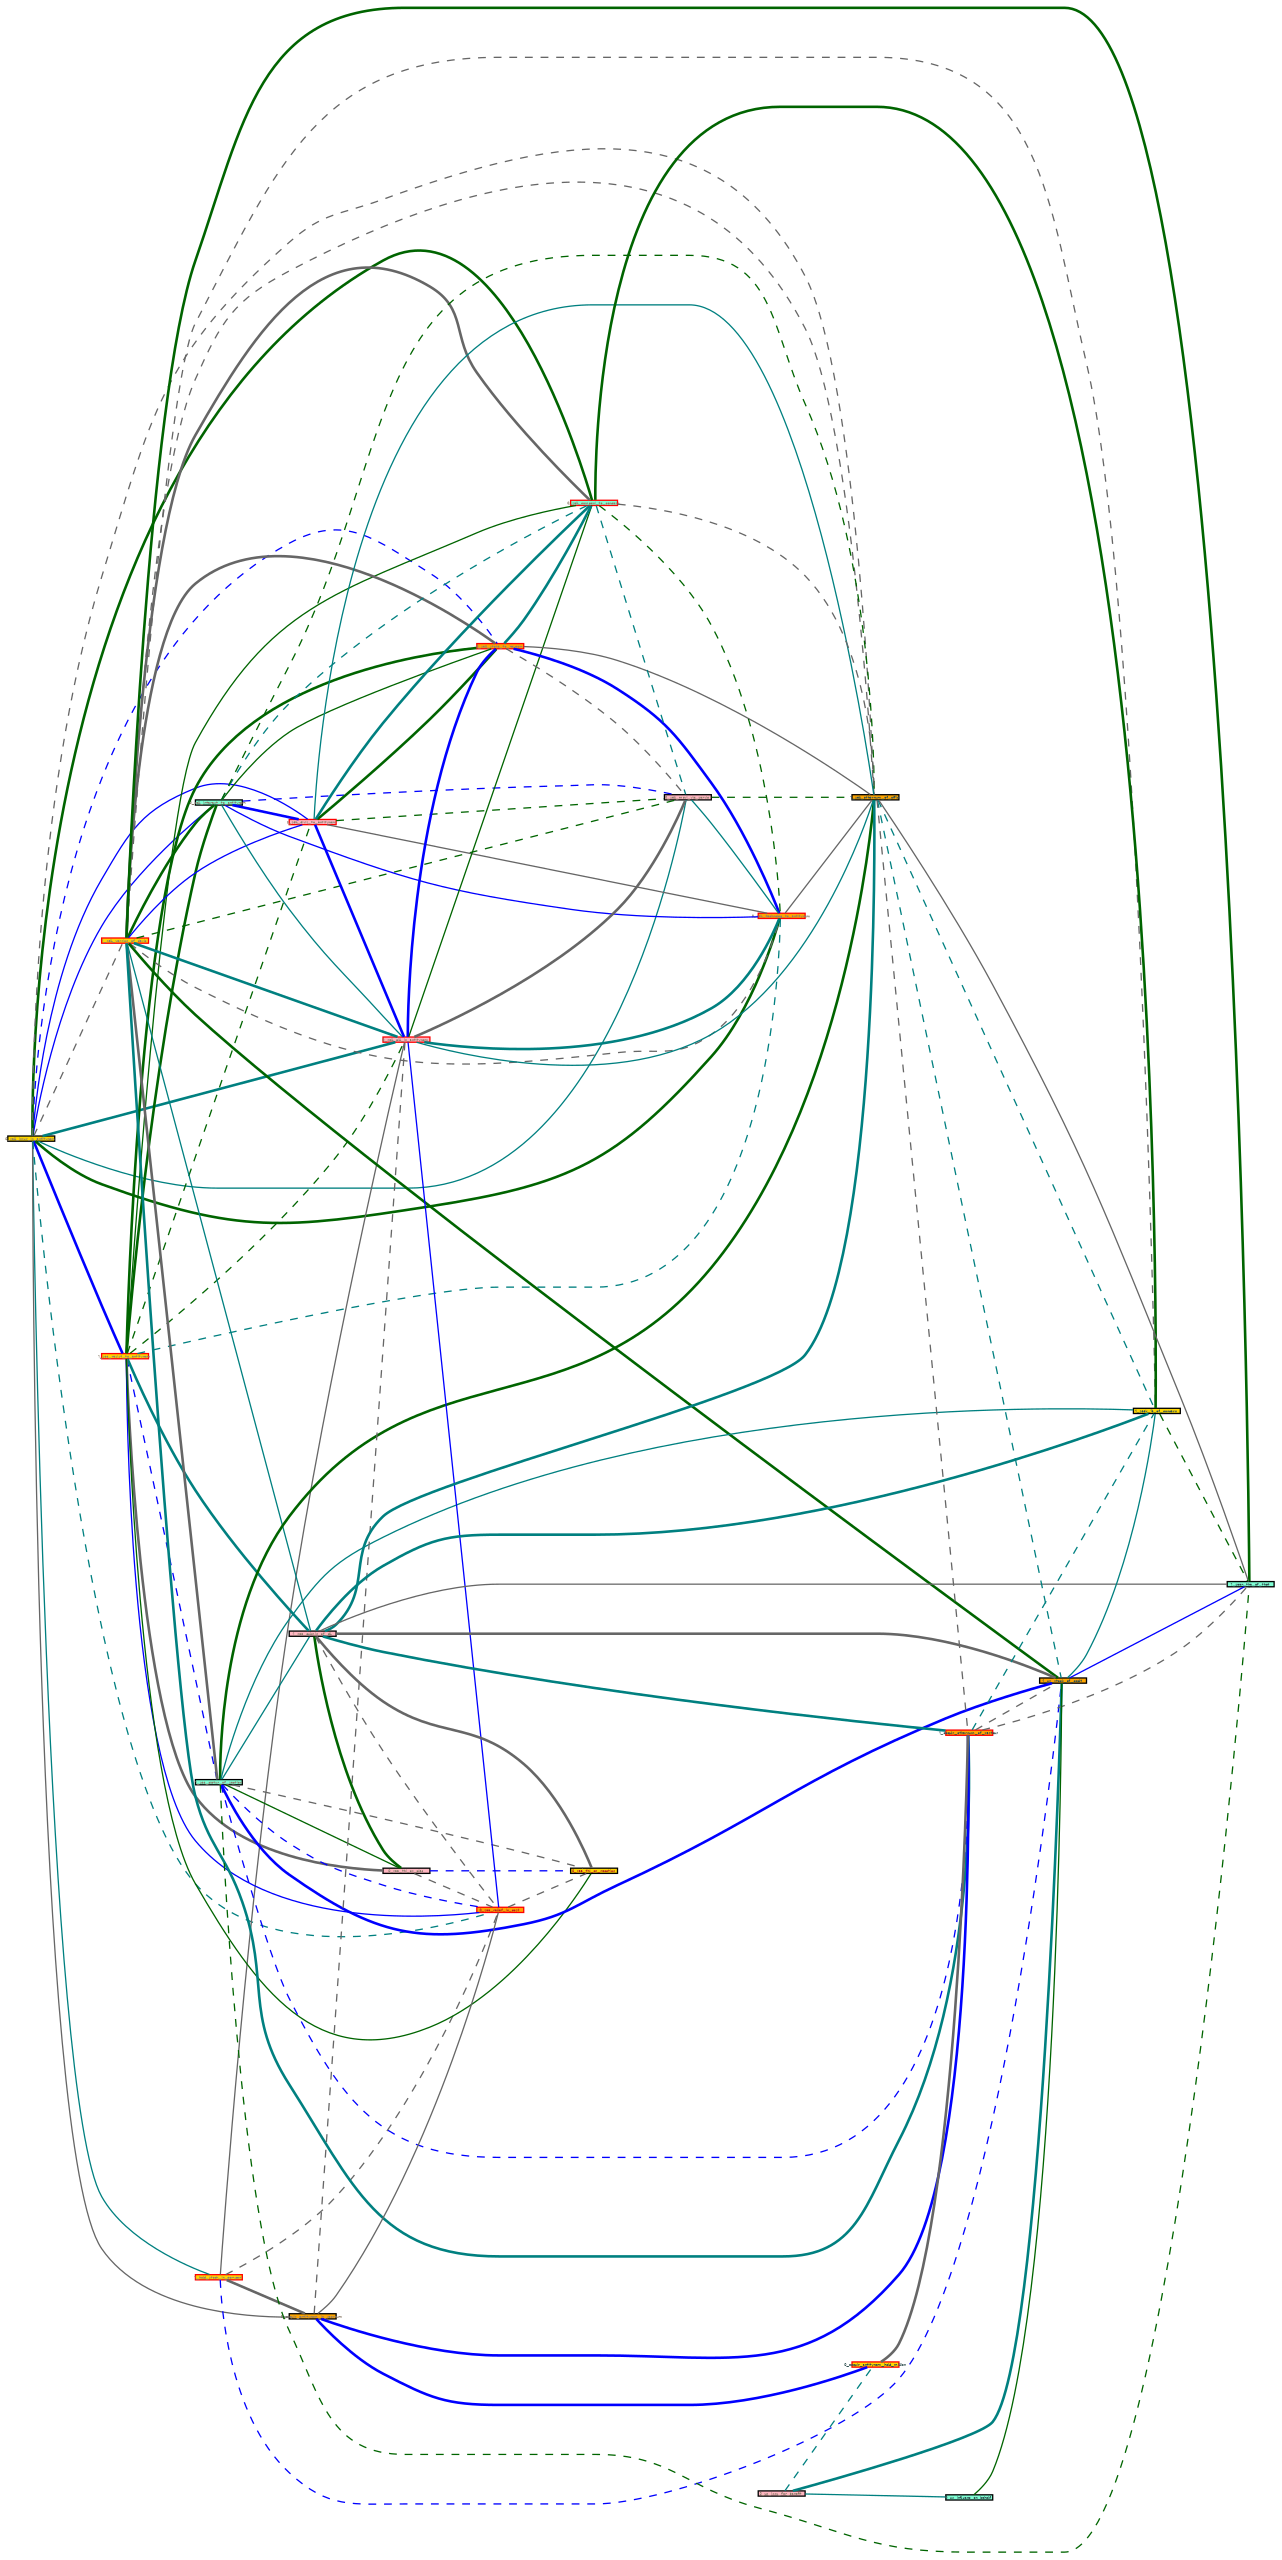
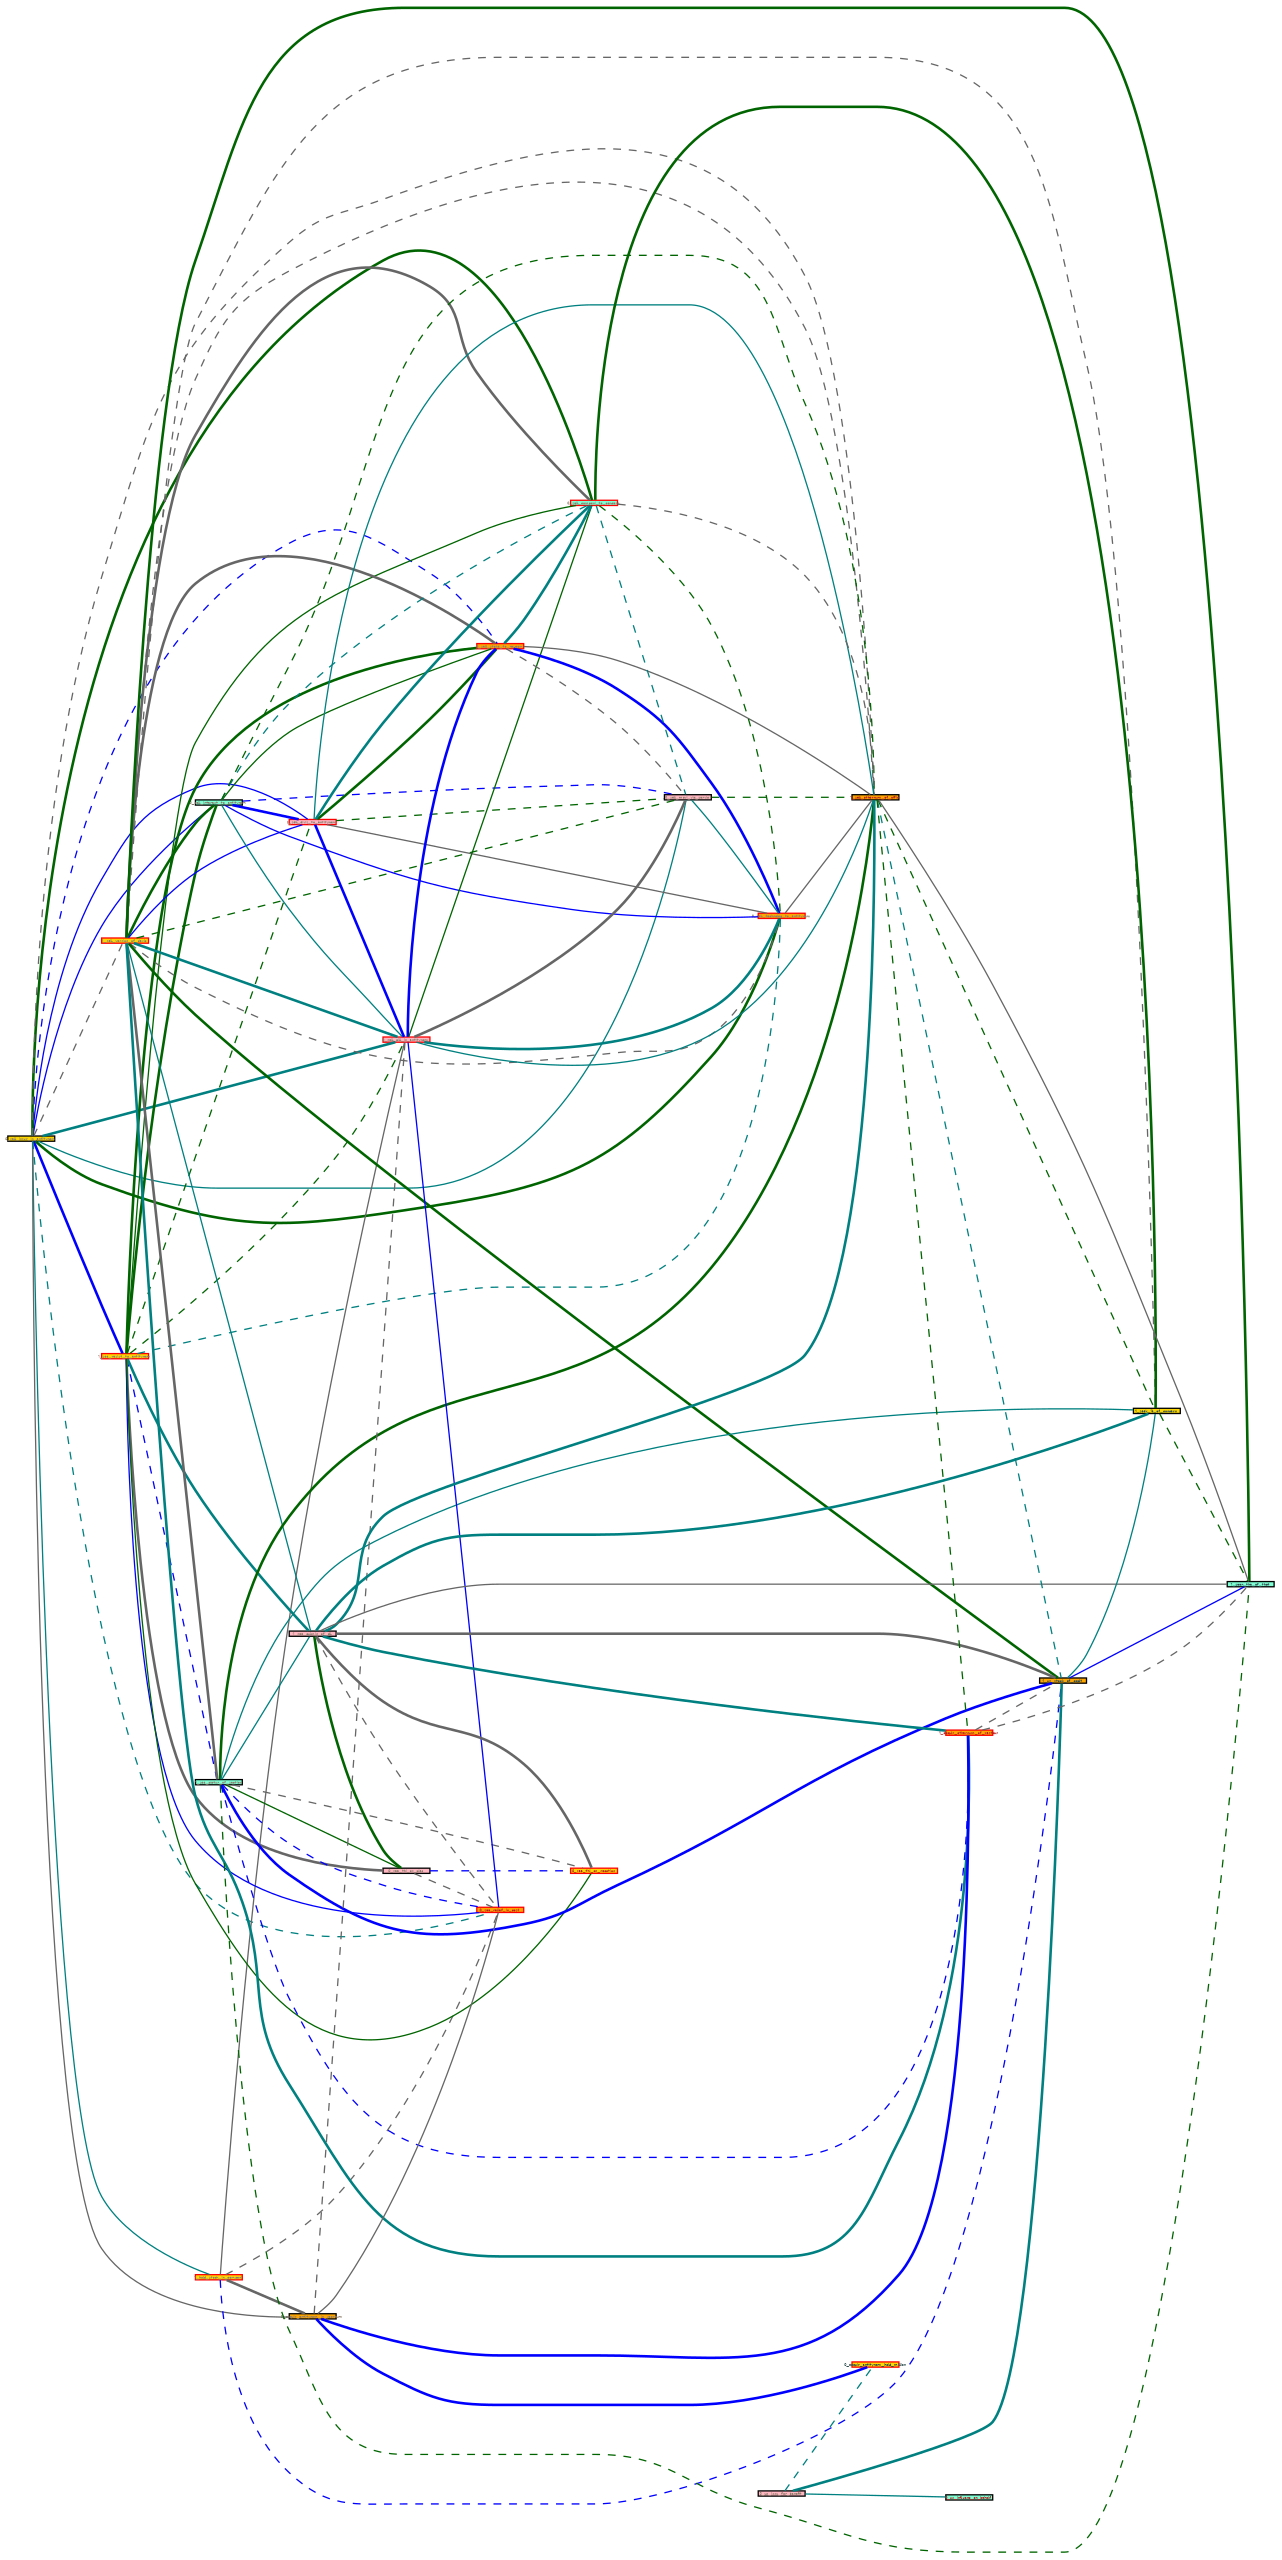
node "1_sell_othernum_of_offic": fontcolor #2f4f4f -> #b22222
edge "1_sell_othernum_of_offic" -- "1_seek_%_of_concern": color teal -> darkgreen
edge "1_sell_othernum_of_offic" -- "1_acquir_othernum_of_restaur": color gray40 -> darkgreen
edge "1_seek_%_of_concern" -- "1_acquir_othernum_of_restaur": removed
node "1_acquir_othernum_of_restaur": fontcolor #2f4f4f -> #b22222
node "0_see_thi_as_reaction": color black -> red
edge "0_see_thi_as_reaction" -- "0_see_relief_in_cost": removed
edge "1_acquir_othernum_of_restaur" -- "0_acquir_entitynam_hold_million": removed
edge "1_us_stock_of_capit" -- "0_us_influenc_on_behalf": removed
node "0_us_influenc_on_behalf": fontcolor #2f4f4f -> #b22222
